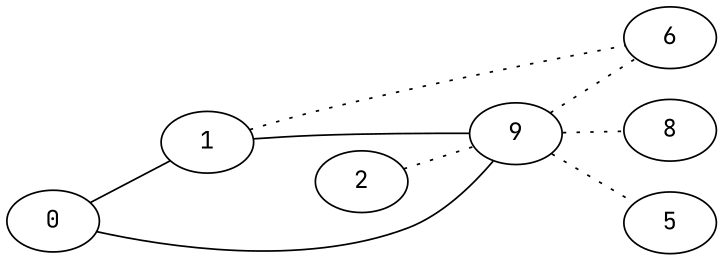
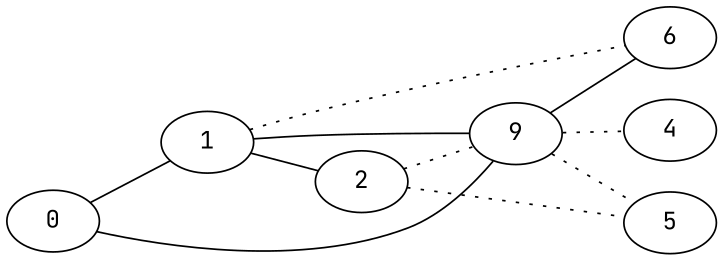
edge "6" -- "9": style dotted -> solid
node "8": label "8" -> "4"
edge "1" -- "2": added
edge "2" -- "5": added
